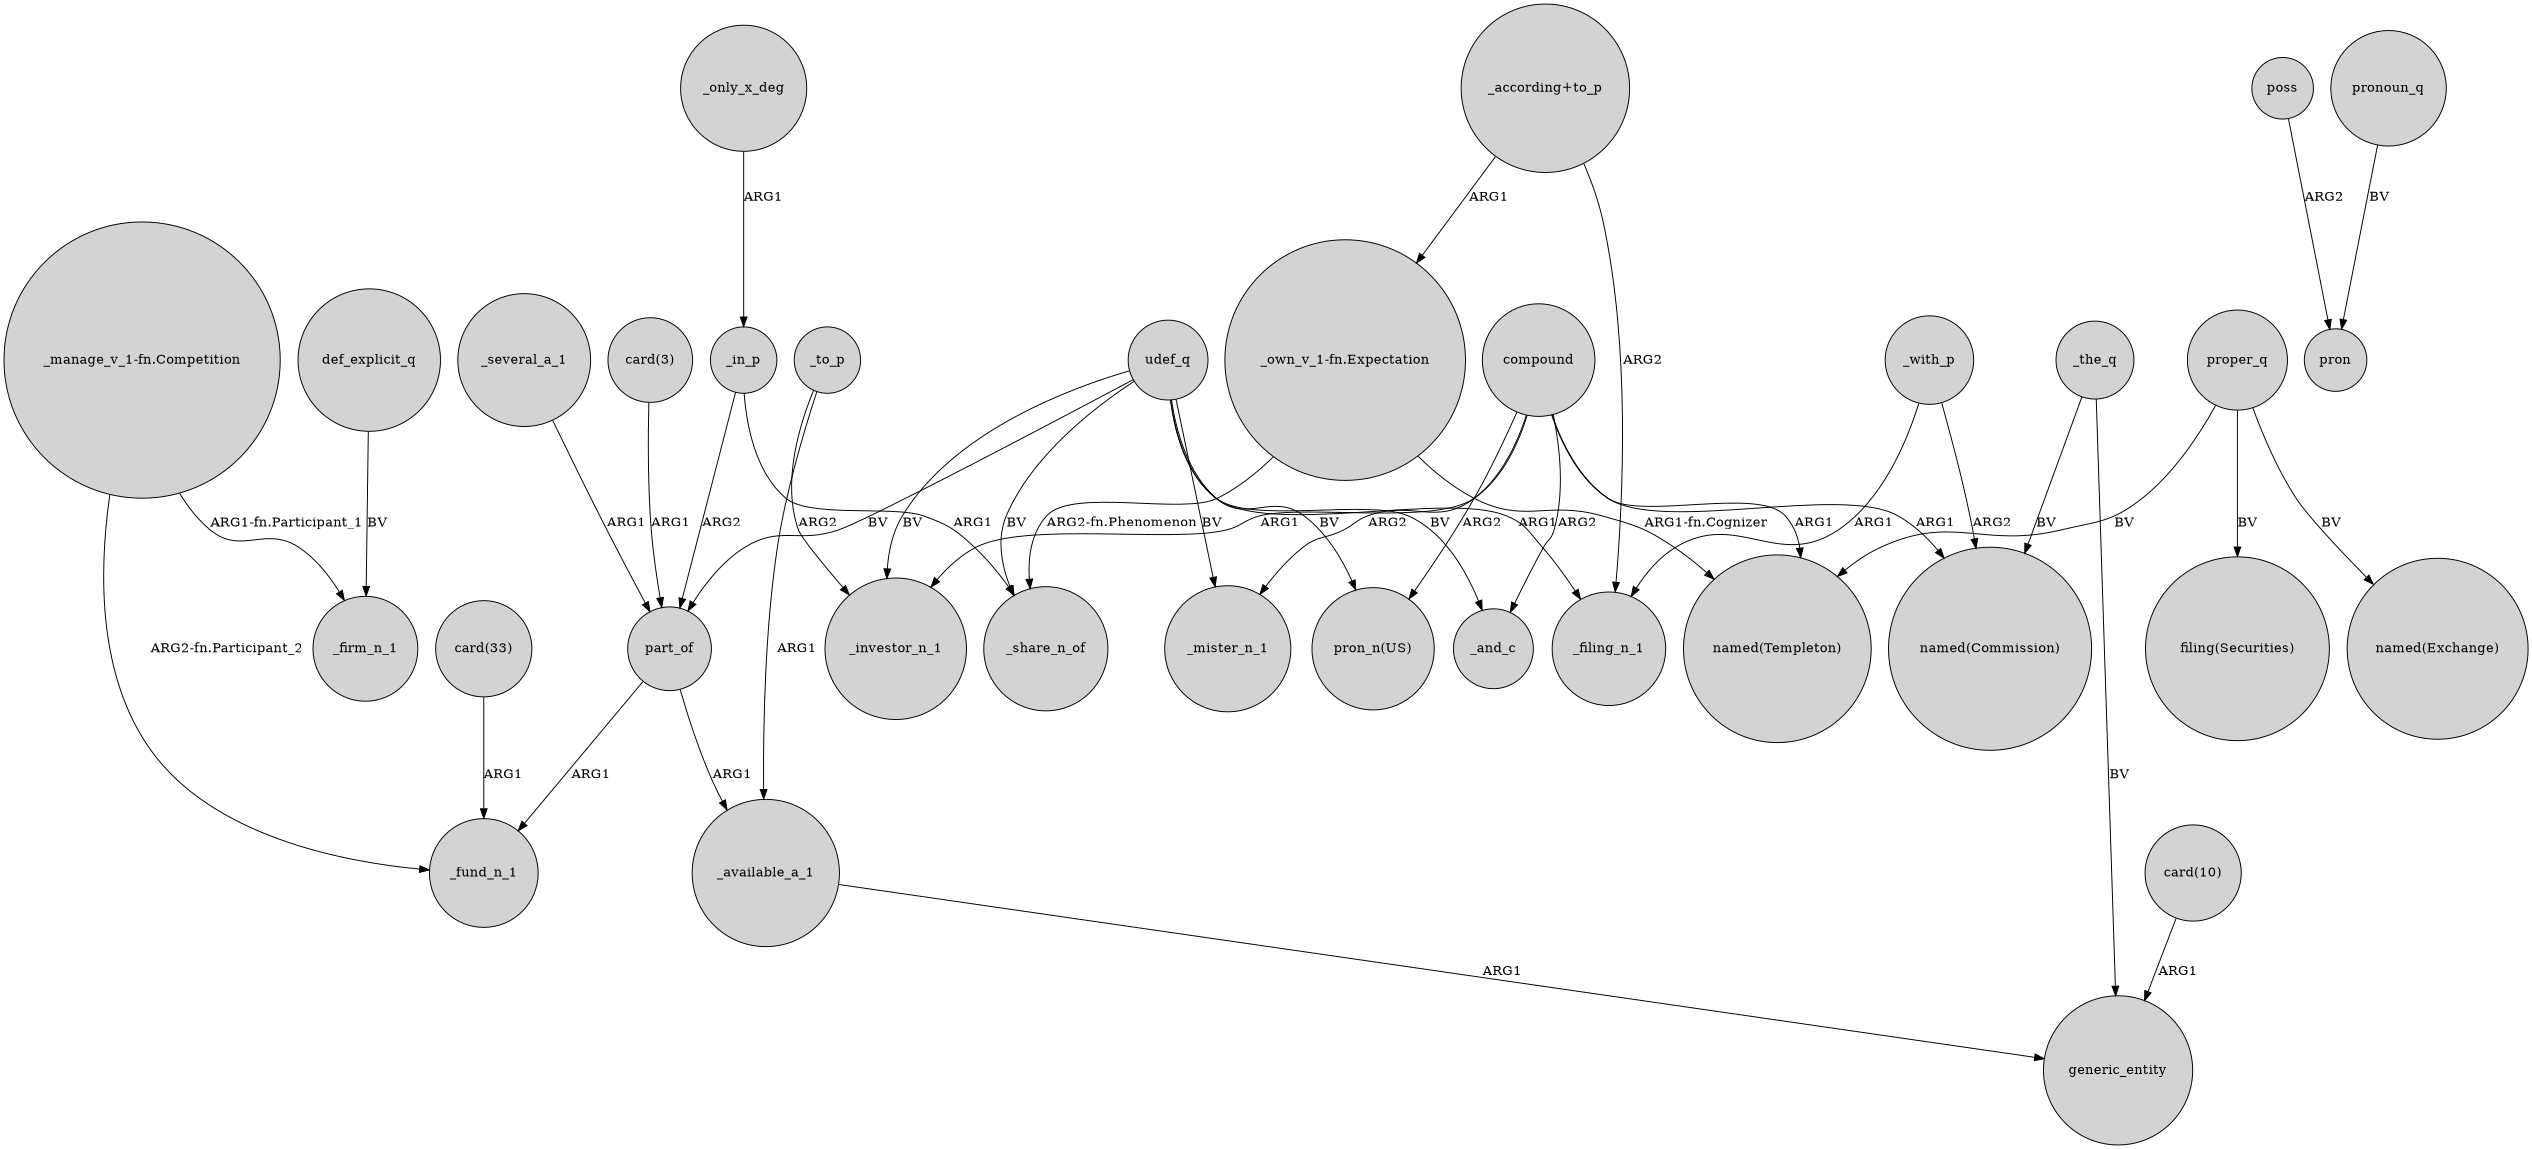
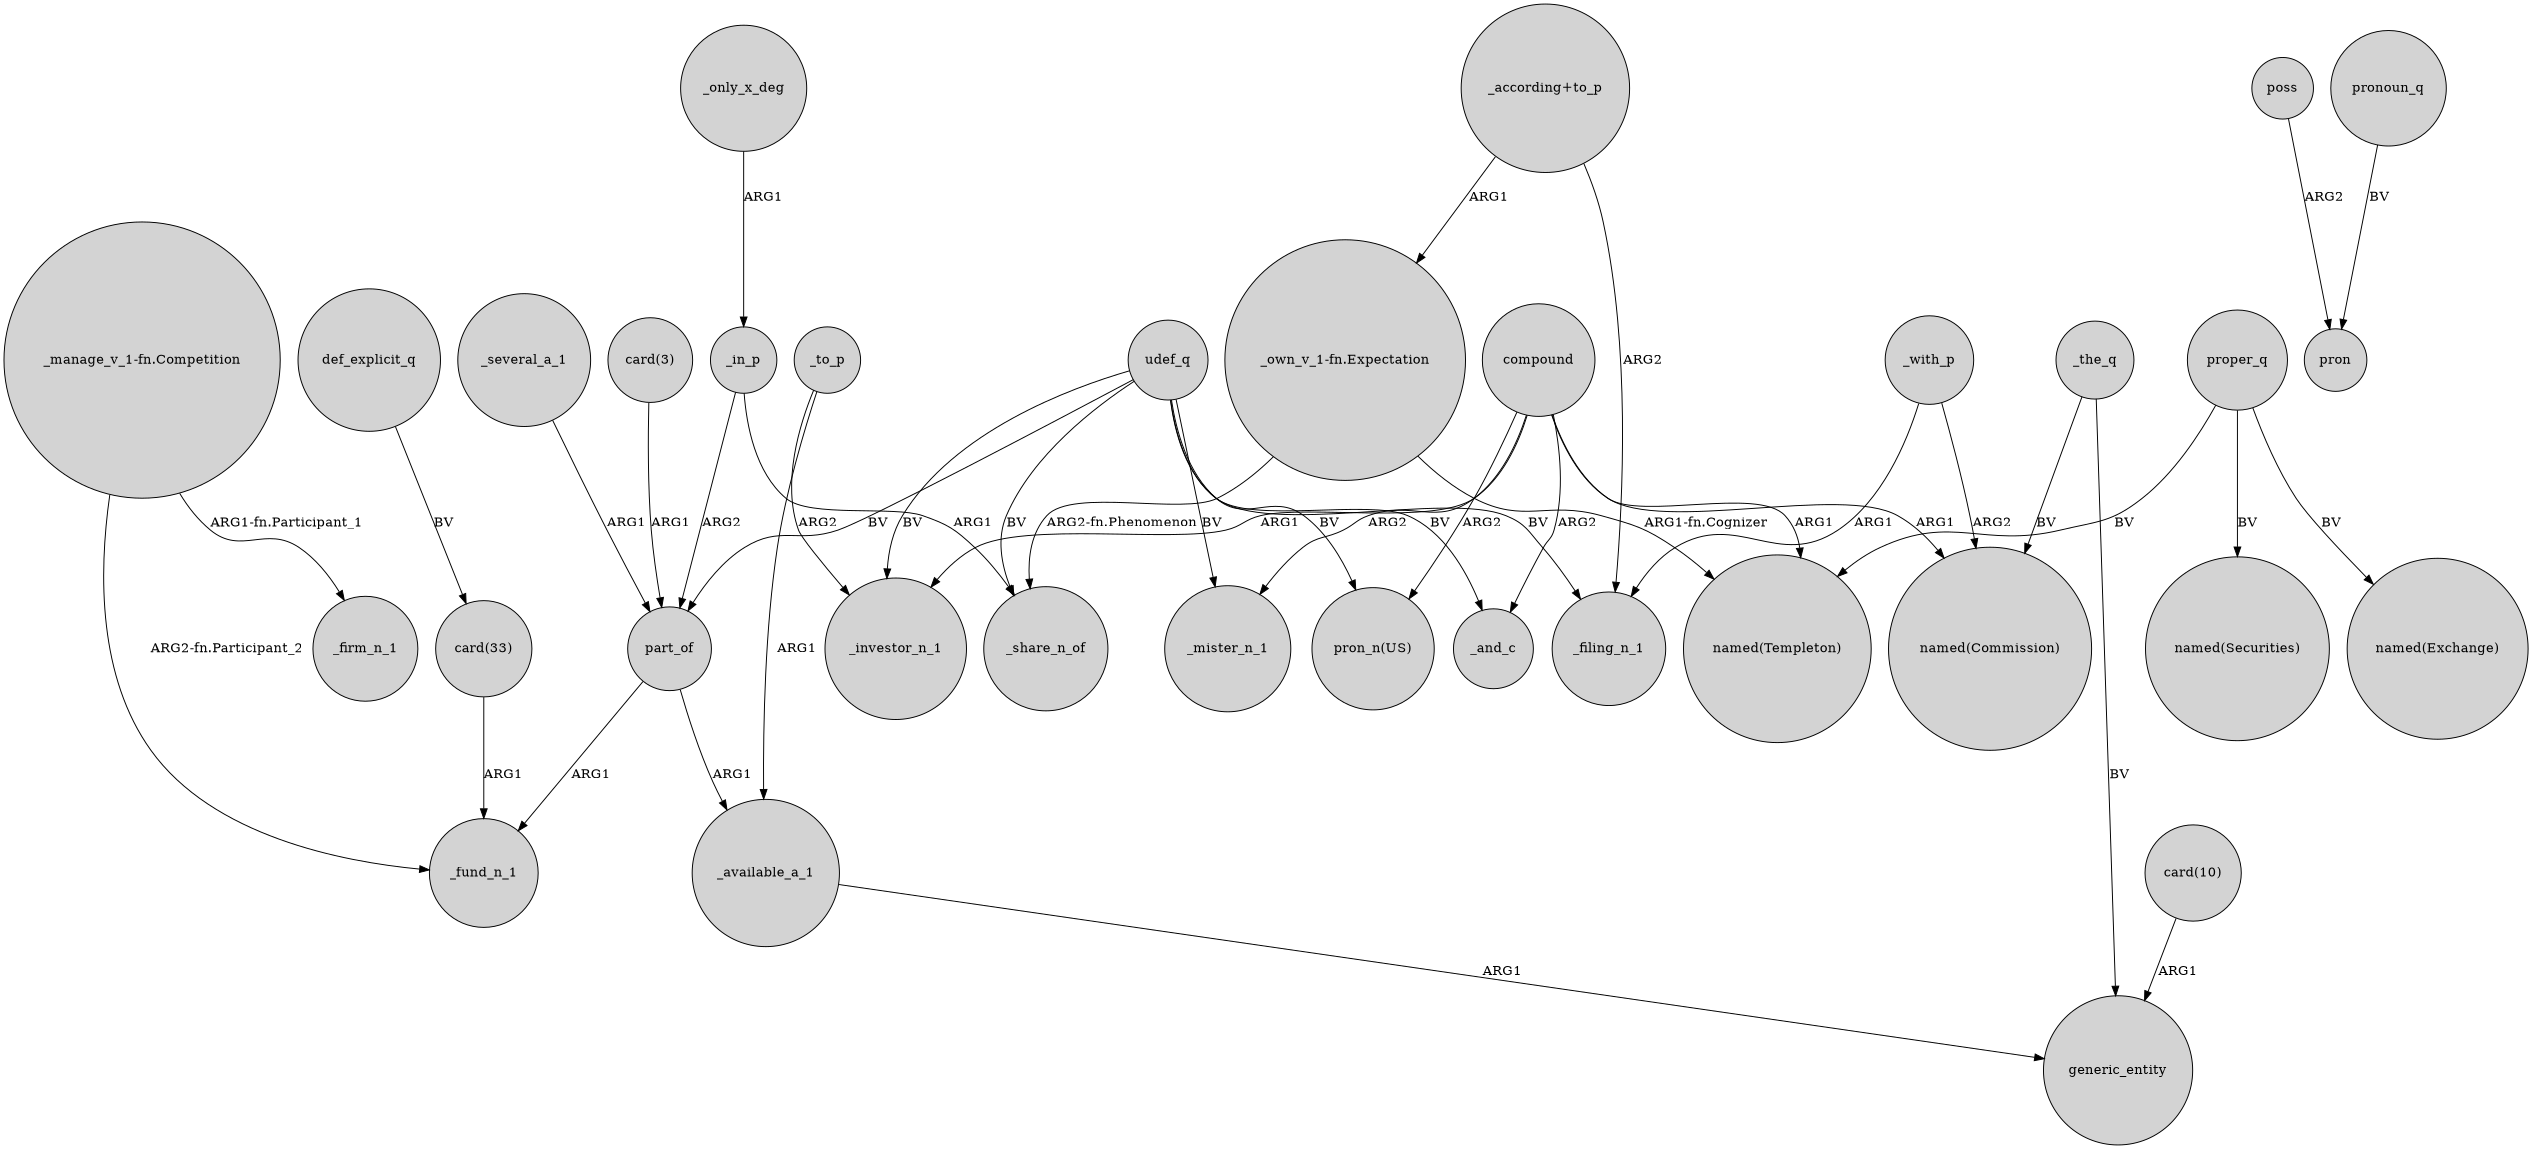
edge "def_explicit_q" -> "_firm_n_1": now "def_explicit_q" -> "card(33)"
edge "udef_q" -> "_filing_n_1": label "ARG1" -> "BV"
node "filing(Securities)": label "filing(Securities)" -> "named(Securities)"
